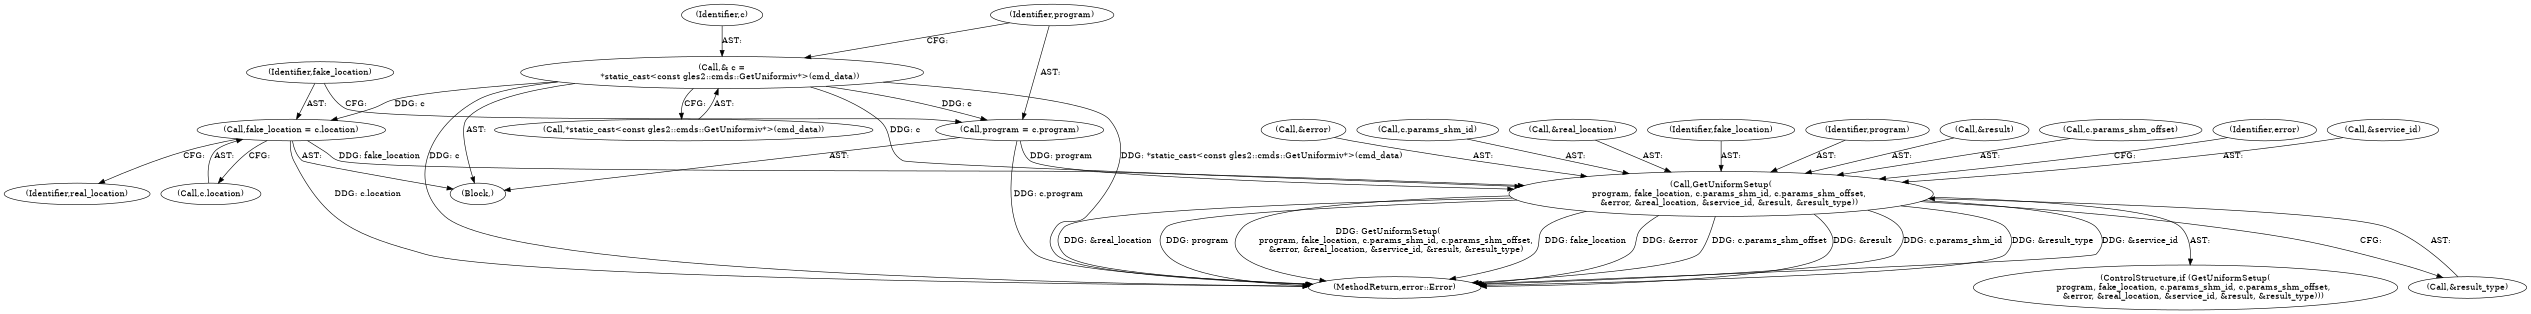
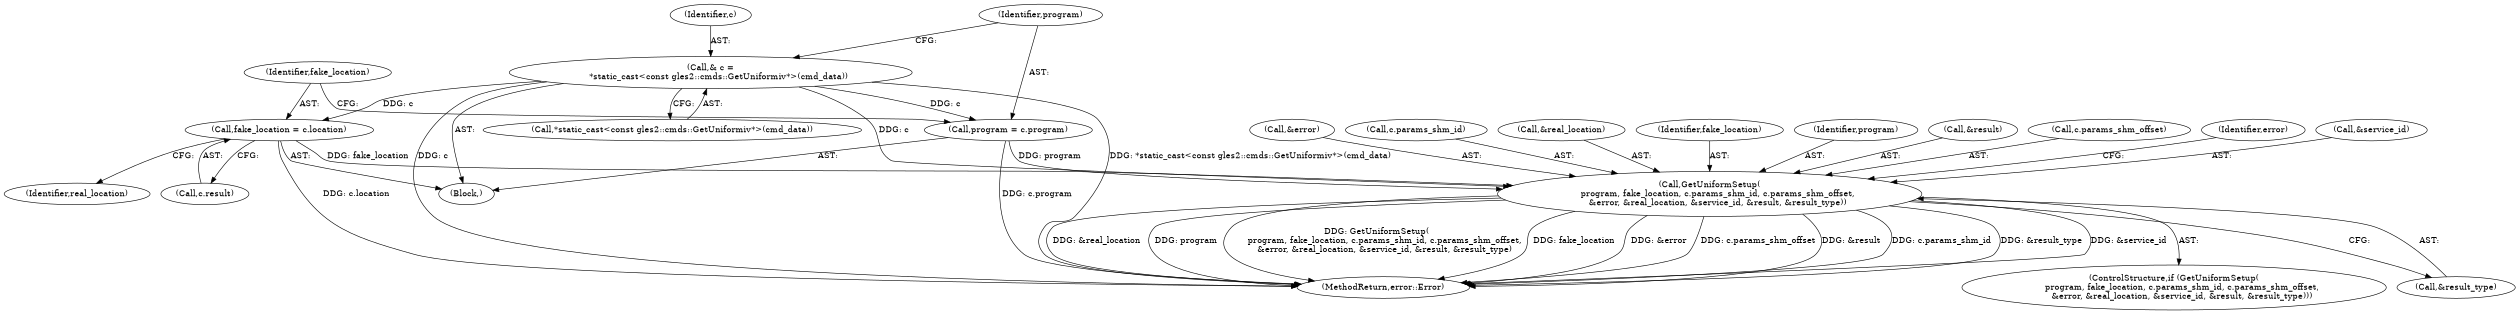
node "(Call,c.location)": label "(Call,c.location)" -> "(Call,c.result)"
